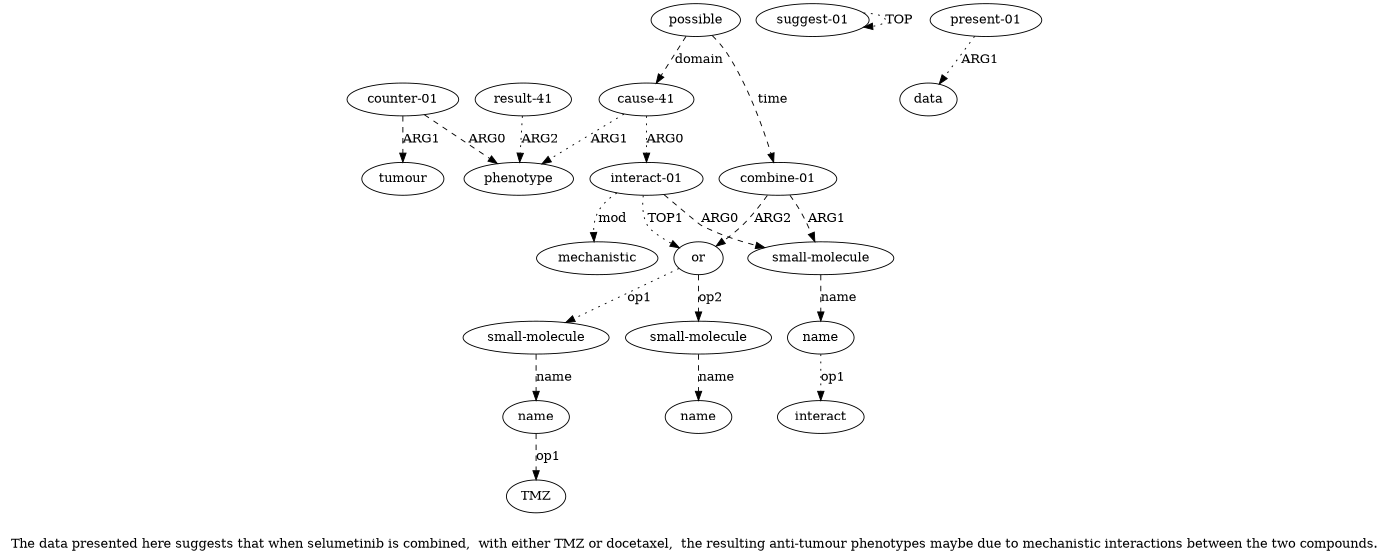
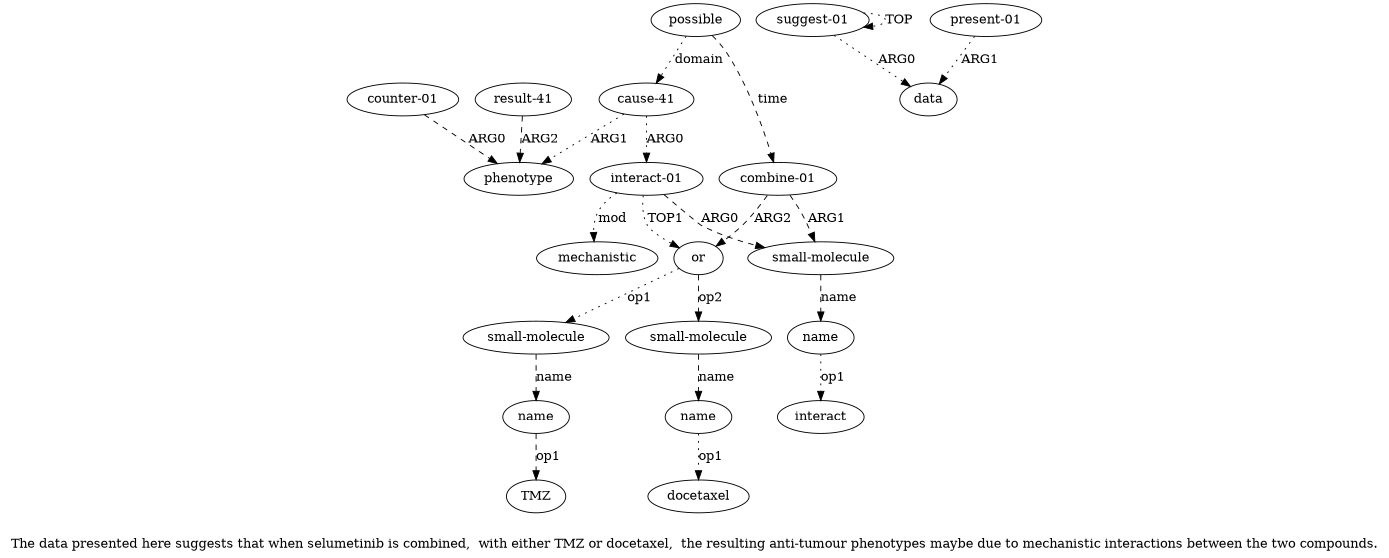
edge "possible" -> "cause-41": style dashed -> dotted
edge "suggest-01" -> "data": added, label "ARG0"
edge "result-41" -> "phenotype": style dotted -> dashed
node "tumour": removed
node "docetaxel": added
